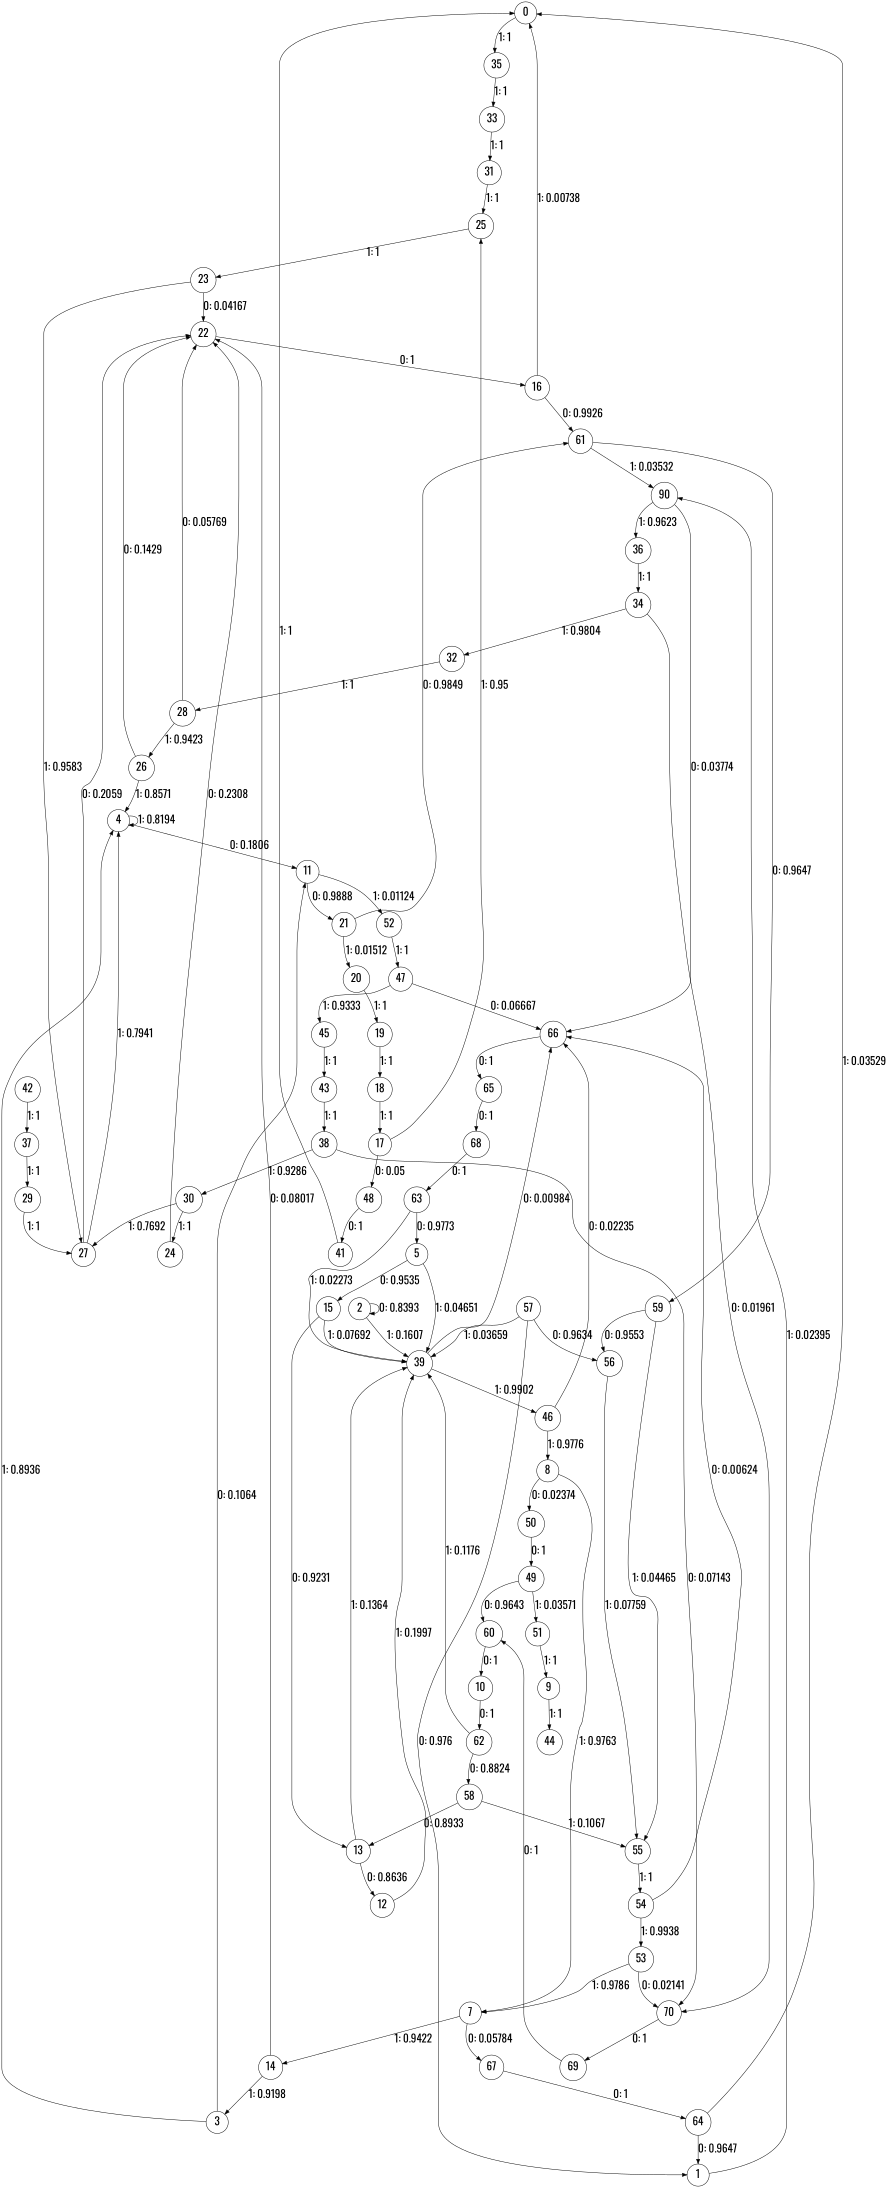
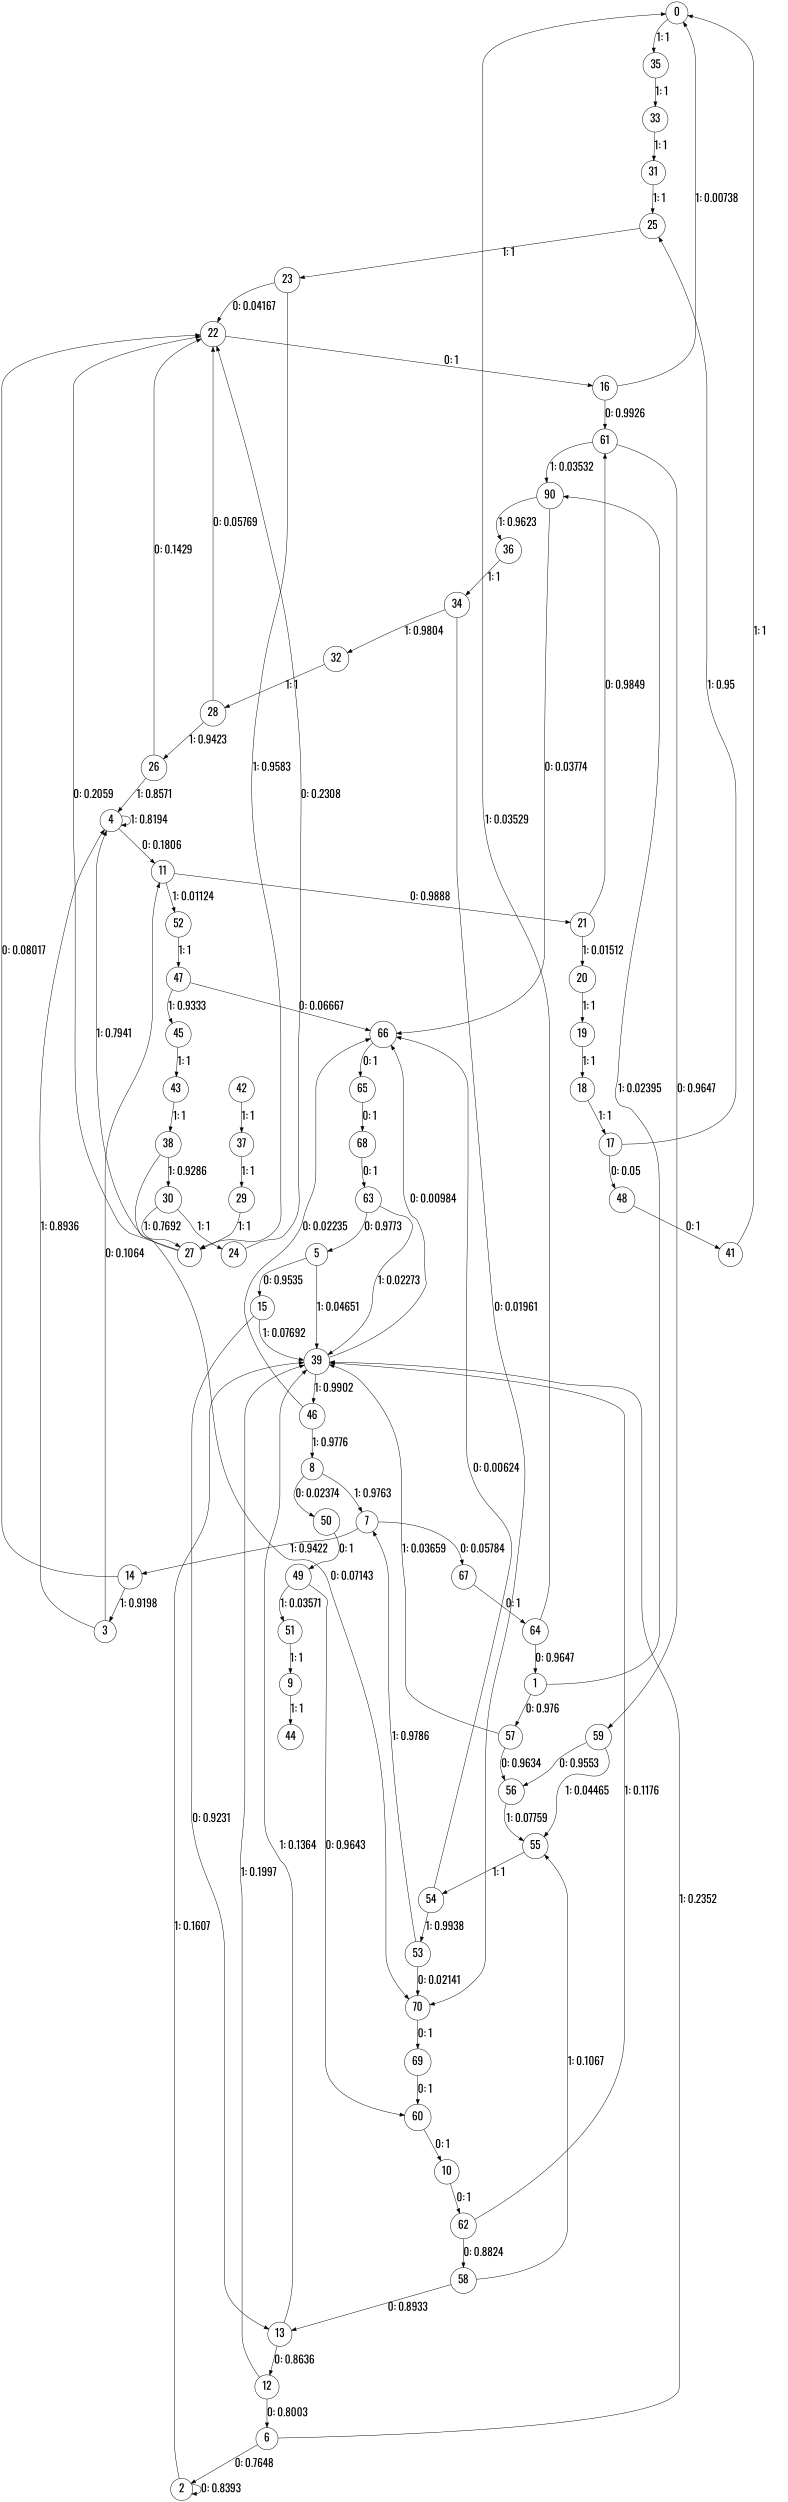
edge "57" -> "1": reversed
node "6": added
